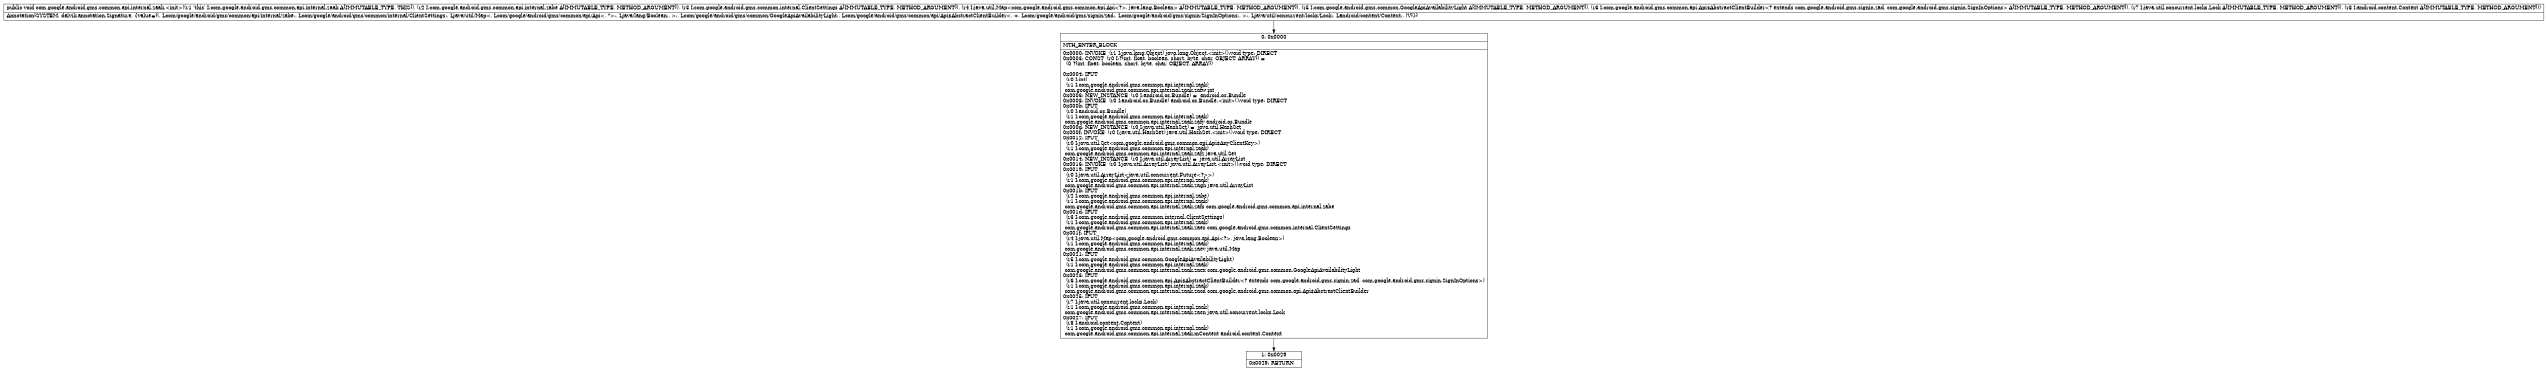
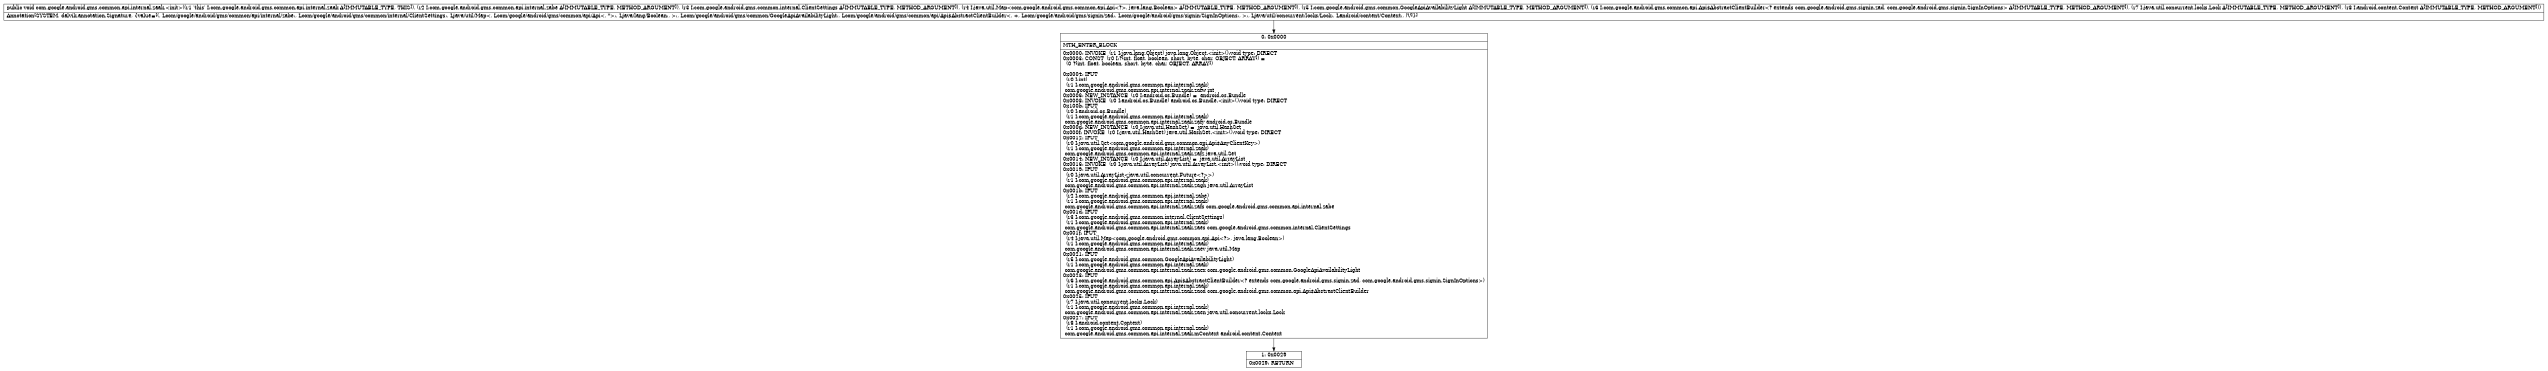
node "0: 0x0000": text "0x000b: IPUT" -> "0x100b: IPUT"
